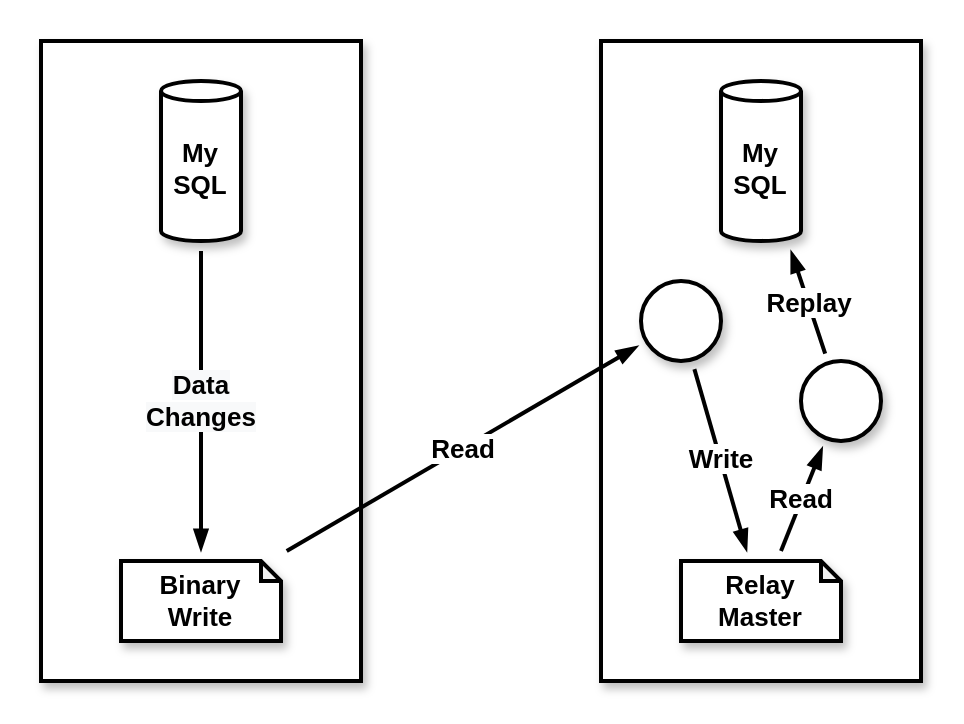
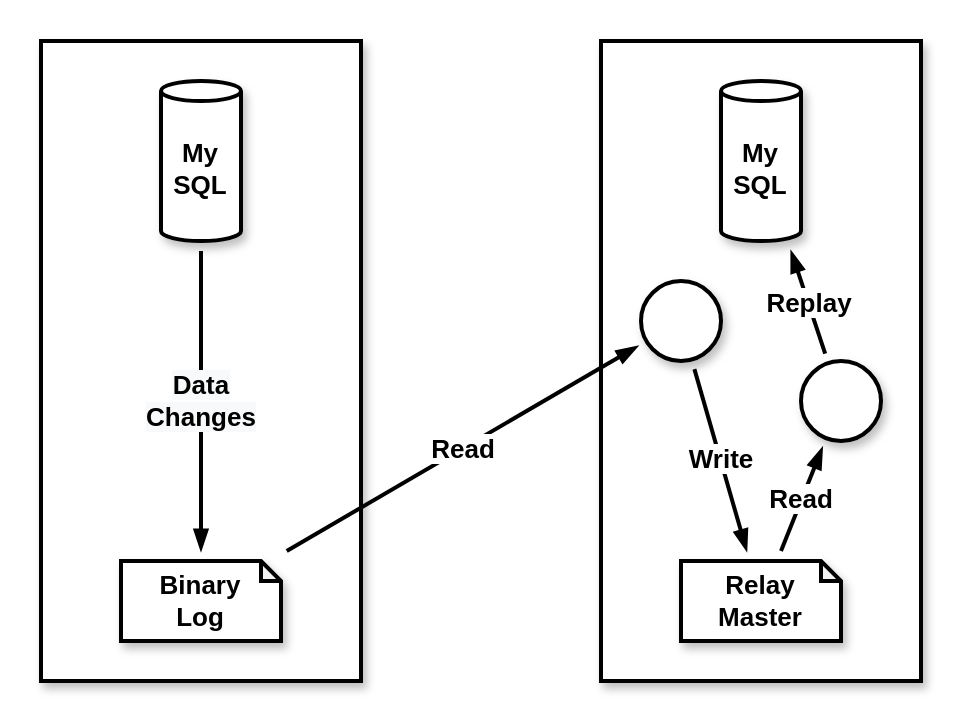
node "BinaryWrite": label "BinaryWrite" -> "BinaryLog"
